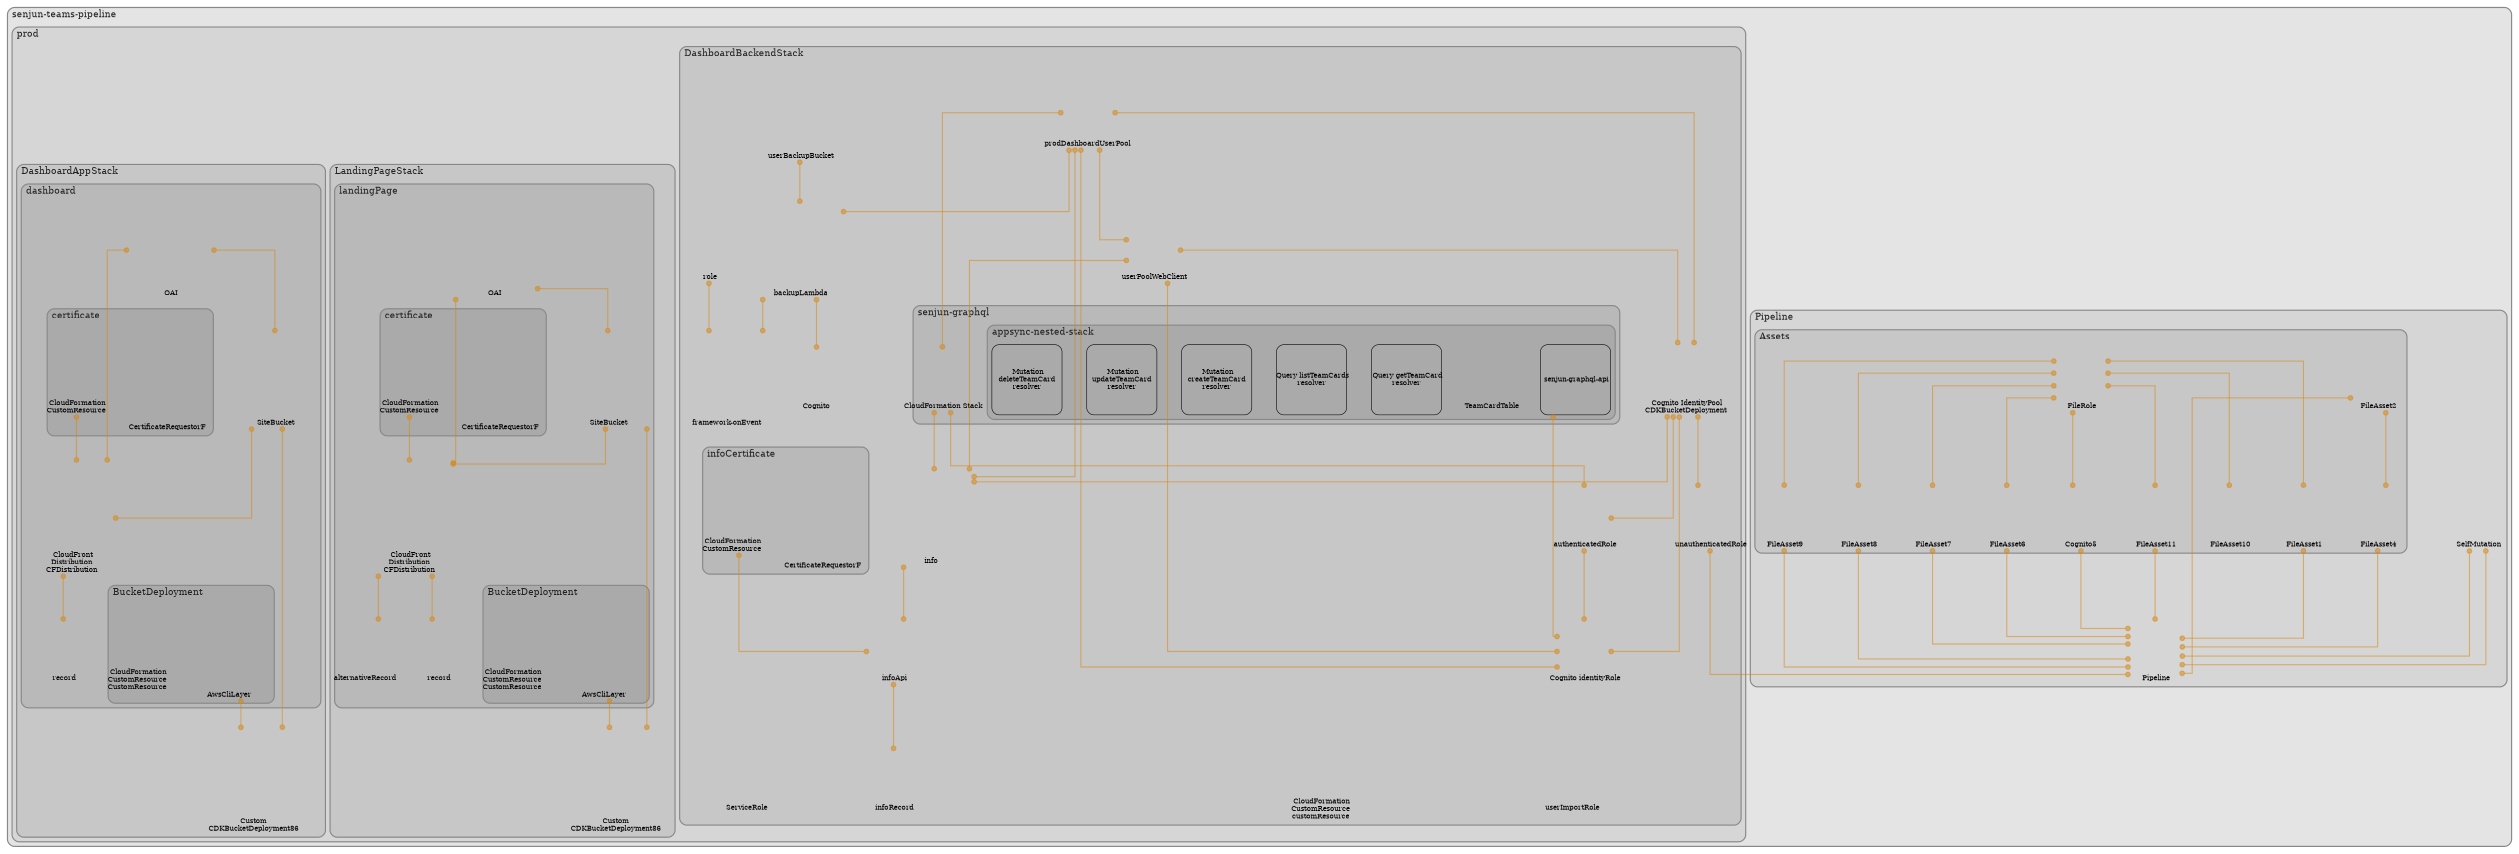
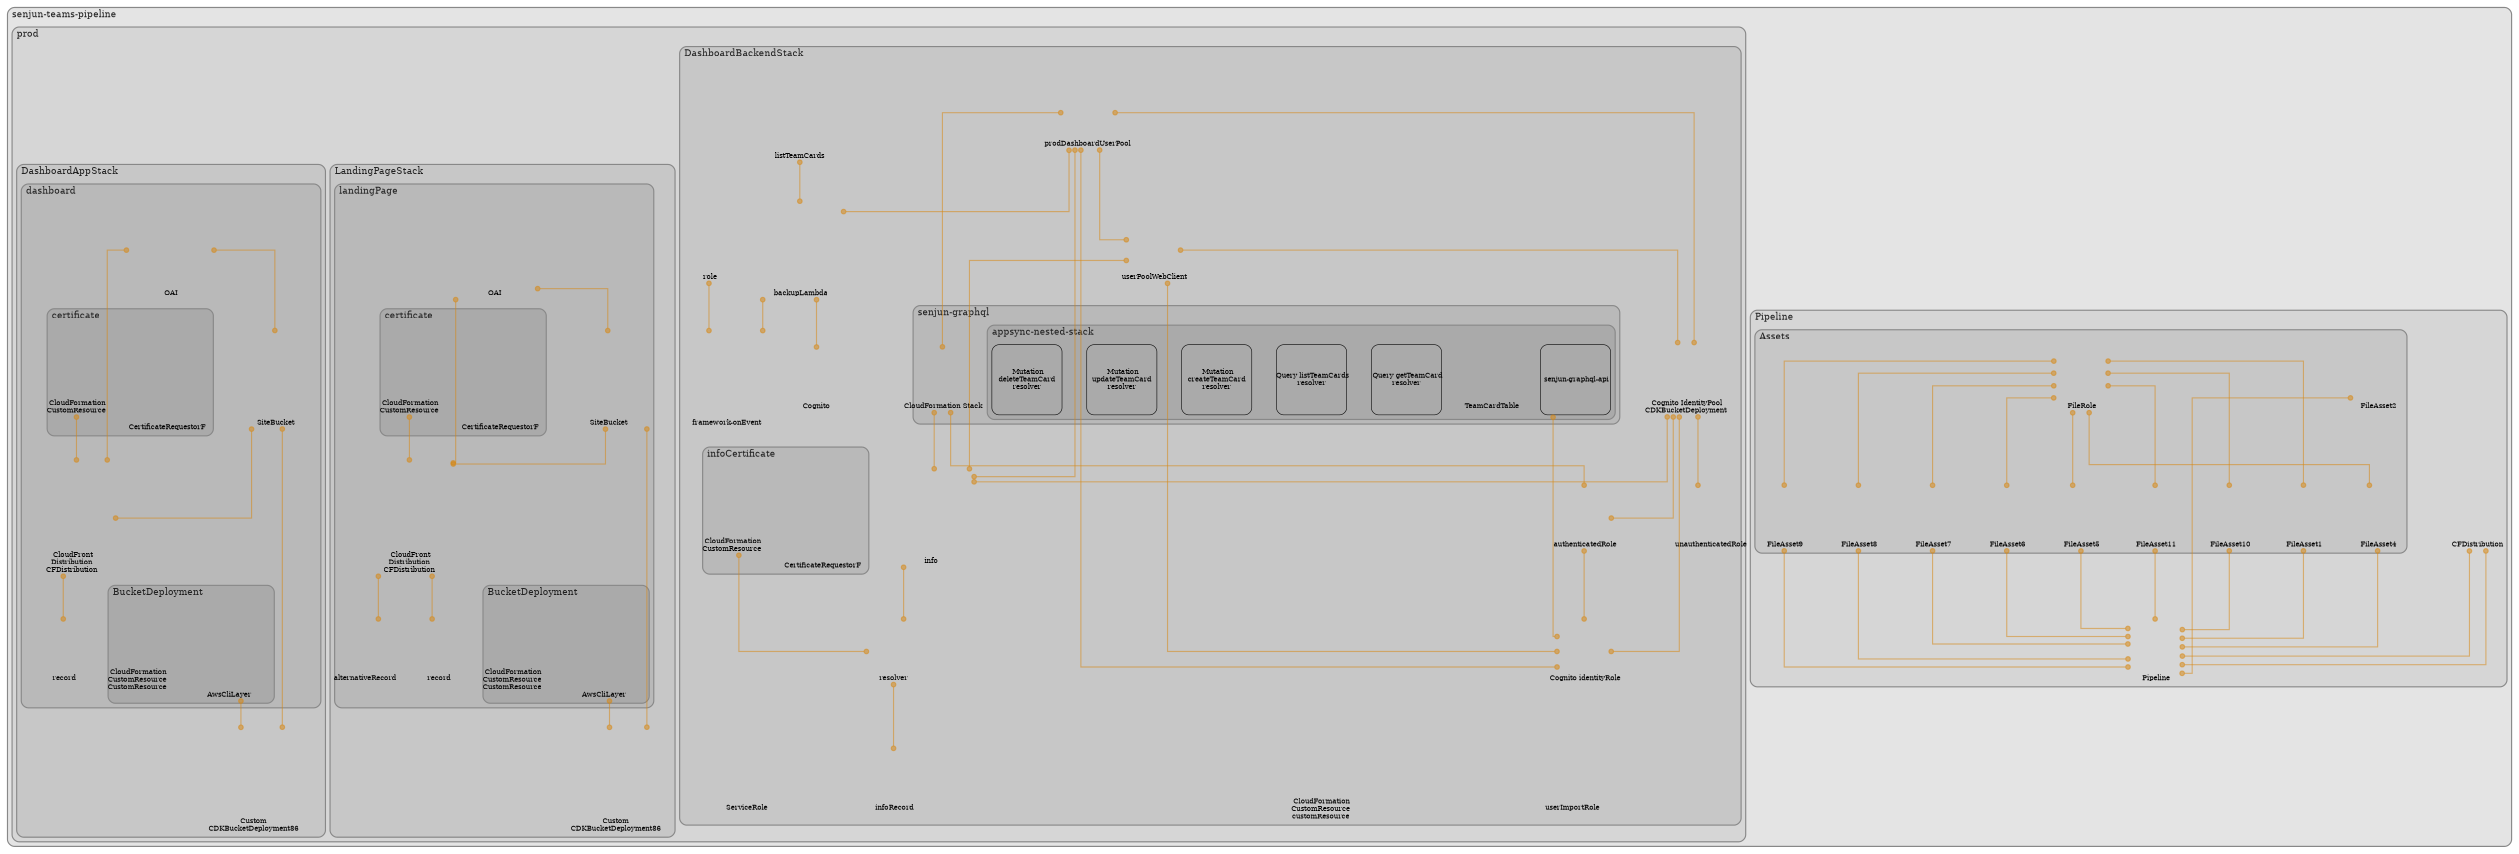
node "userBackupBucket": label "userBackupBucket" -> "listTeamCards"
edge "FileAsset2" -- "FileAsset4": now "FileRole" -- "FileAsset4"
node "Cognito5": label "Cognito5" -> "FileAsset5"
node "SelfMutation": label "SelfMutation" -> "CFDistribution"
node "infoApi": label "infoApi" -> "resolver"
edge "unauthenticatedRole" -- "Pipeline": now "FileAsset10" -- "Pipeline"
